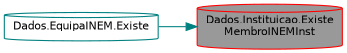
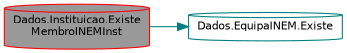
edge "Dados.EquipaINEM.Existe" -> "Dados.Instituicao.Existe MembroINEMInst": reversed
